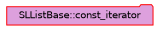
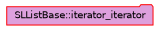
node "SLListBase::const_iterator": label "SLListBase::const_iterator" -> "SLListBase::iterator_iterator"
